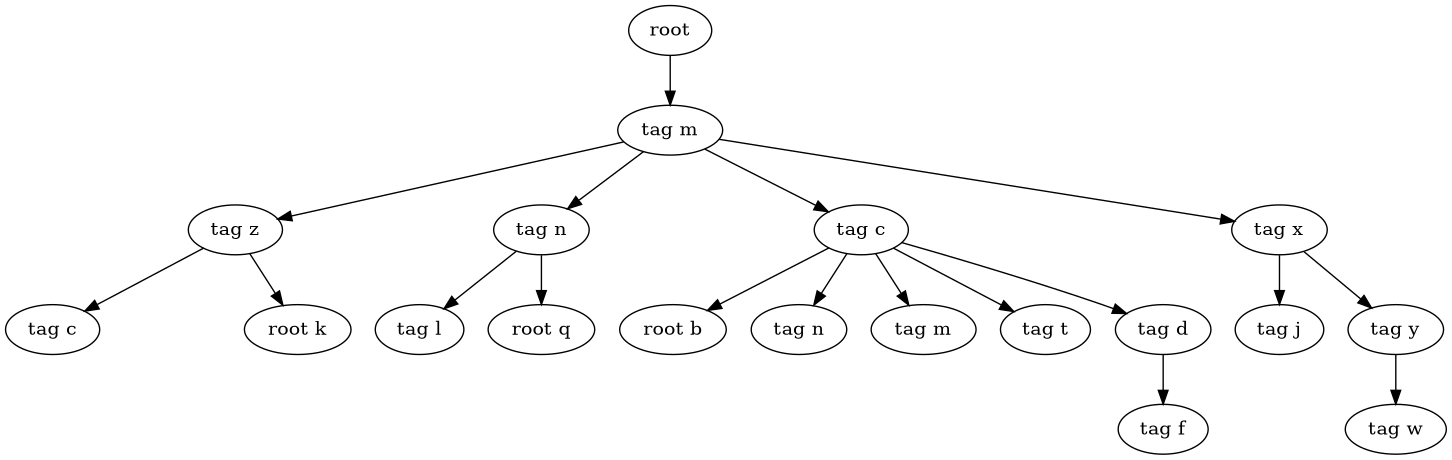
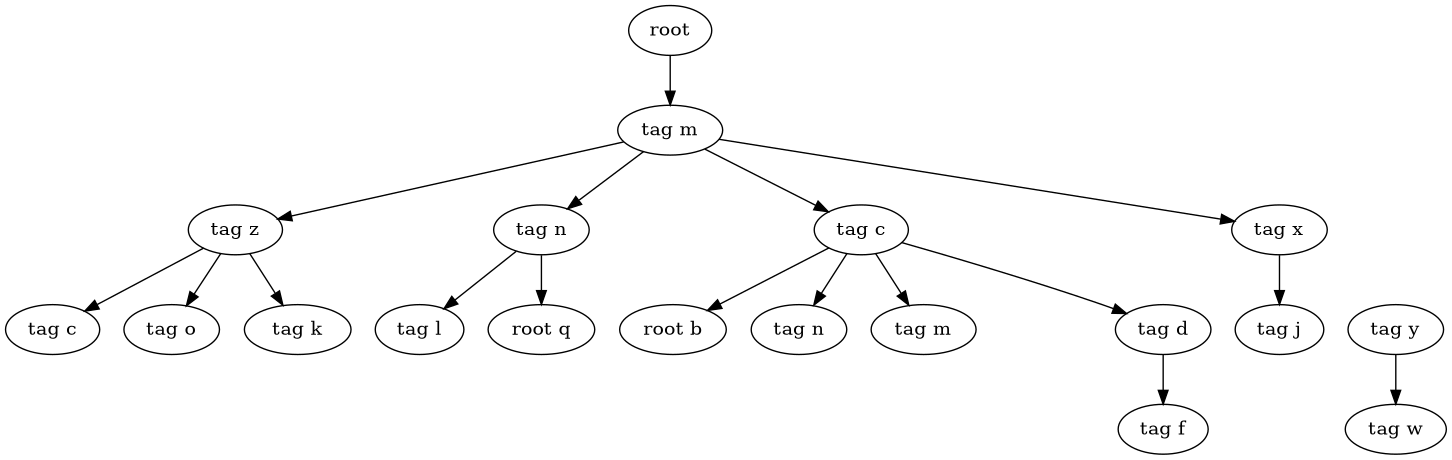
edge "tag x" -> "tag y": removed
node "tag o": added
node "root k": label "root k" -> "tag k"
node "tag t": removed
